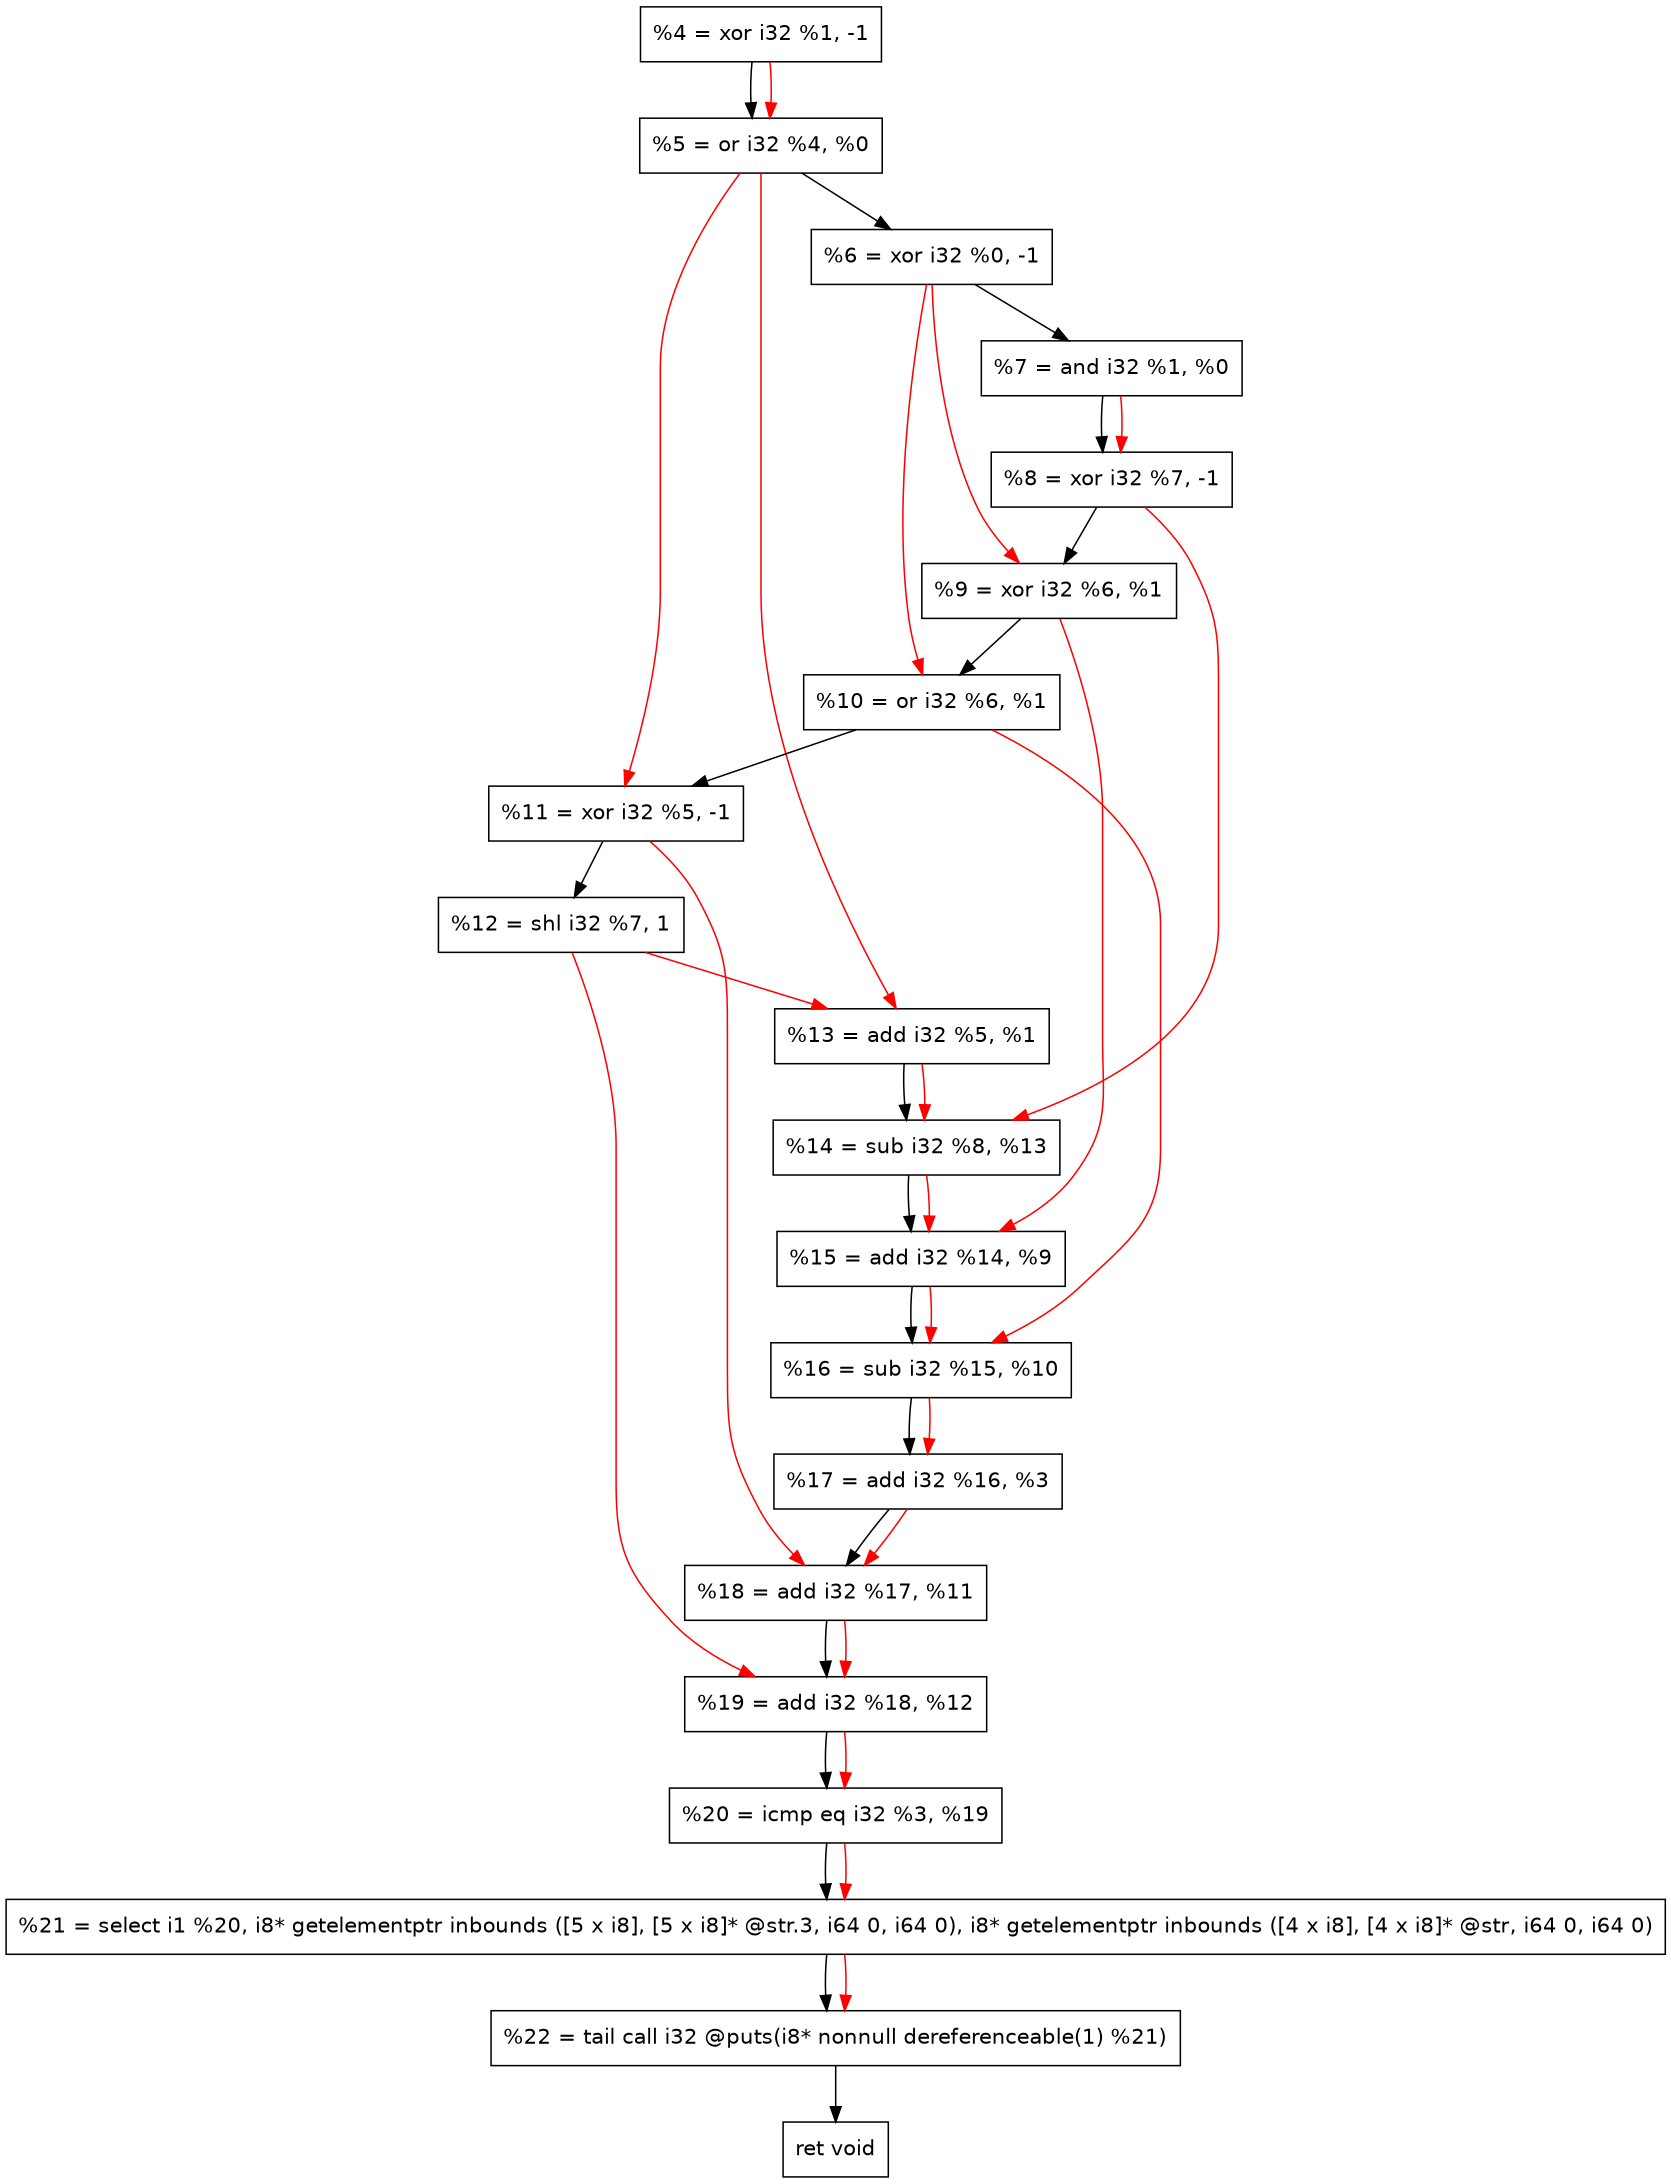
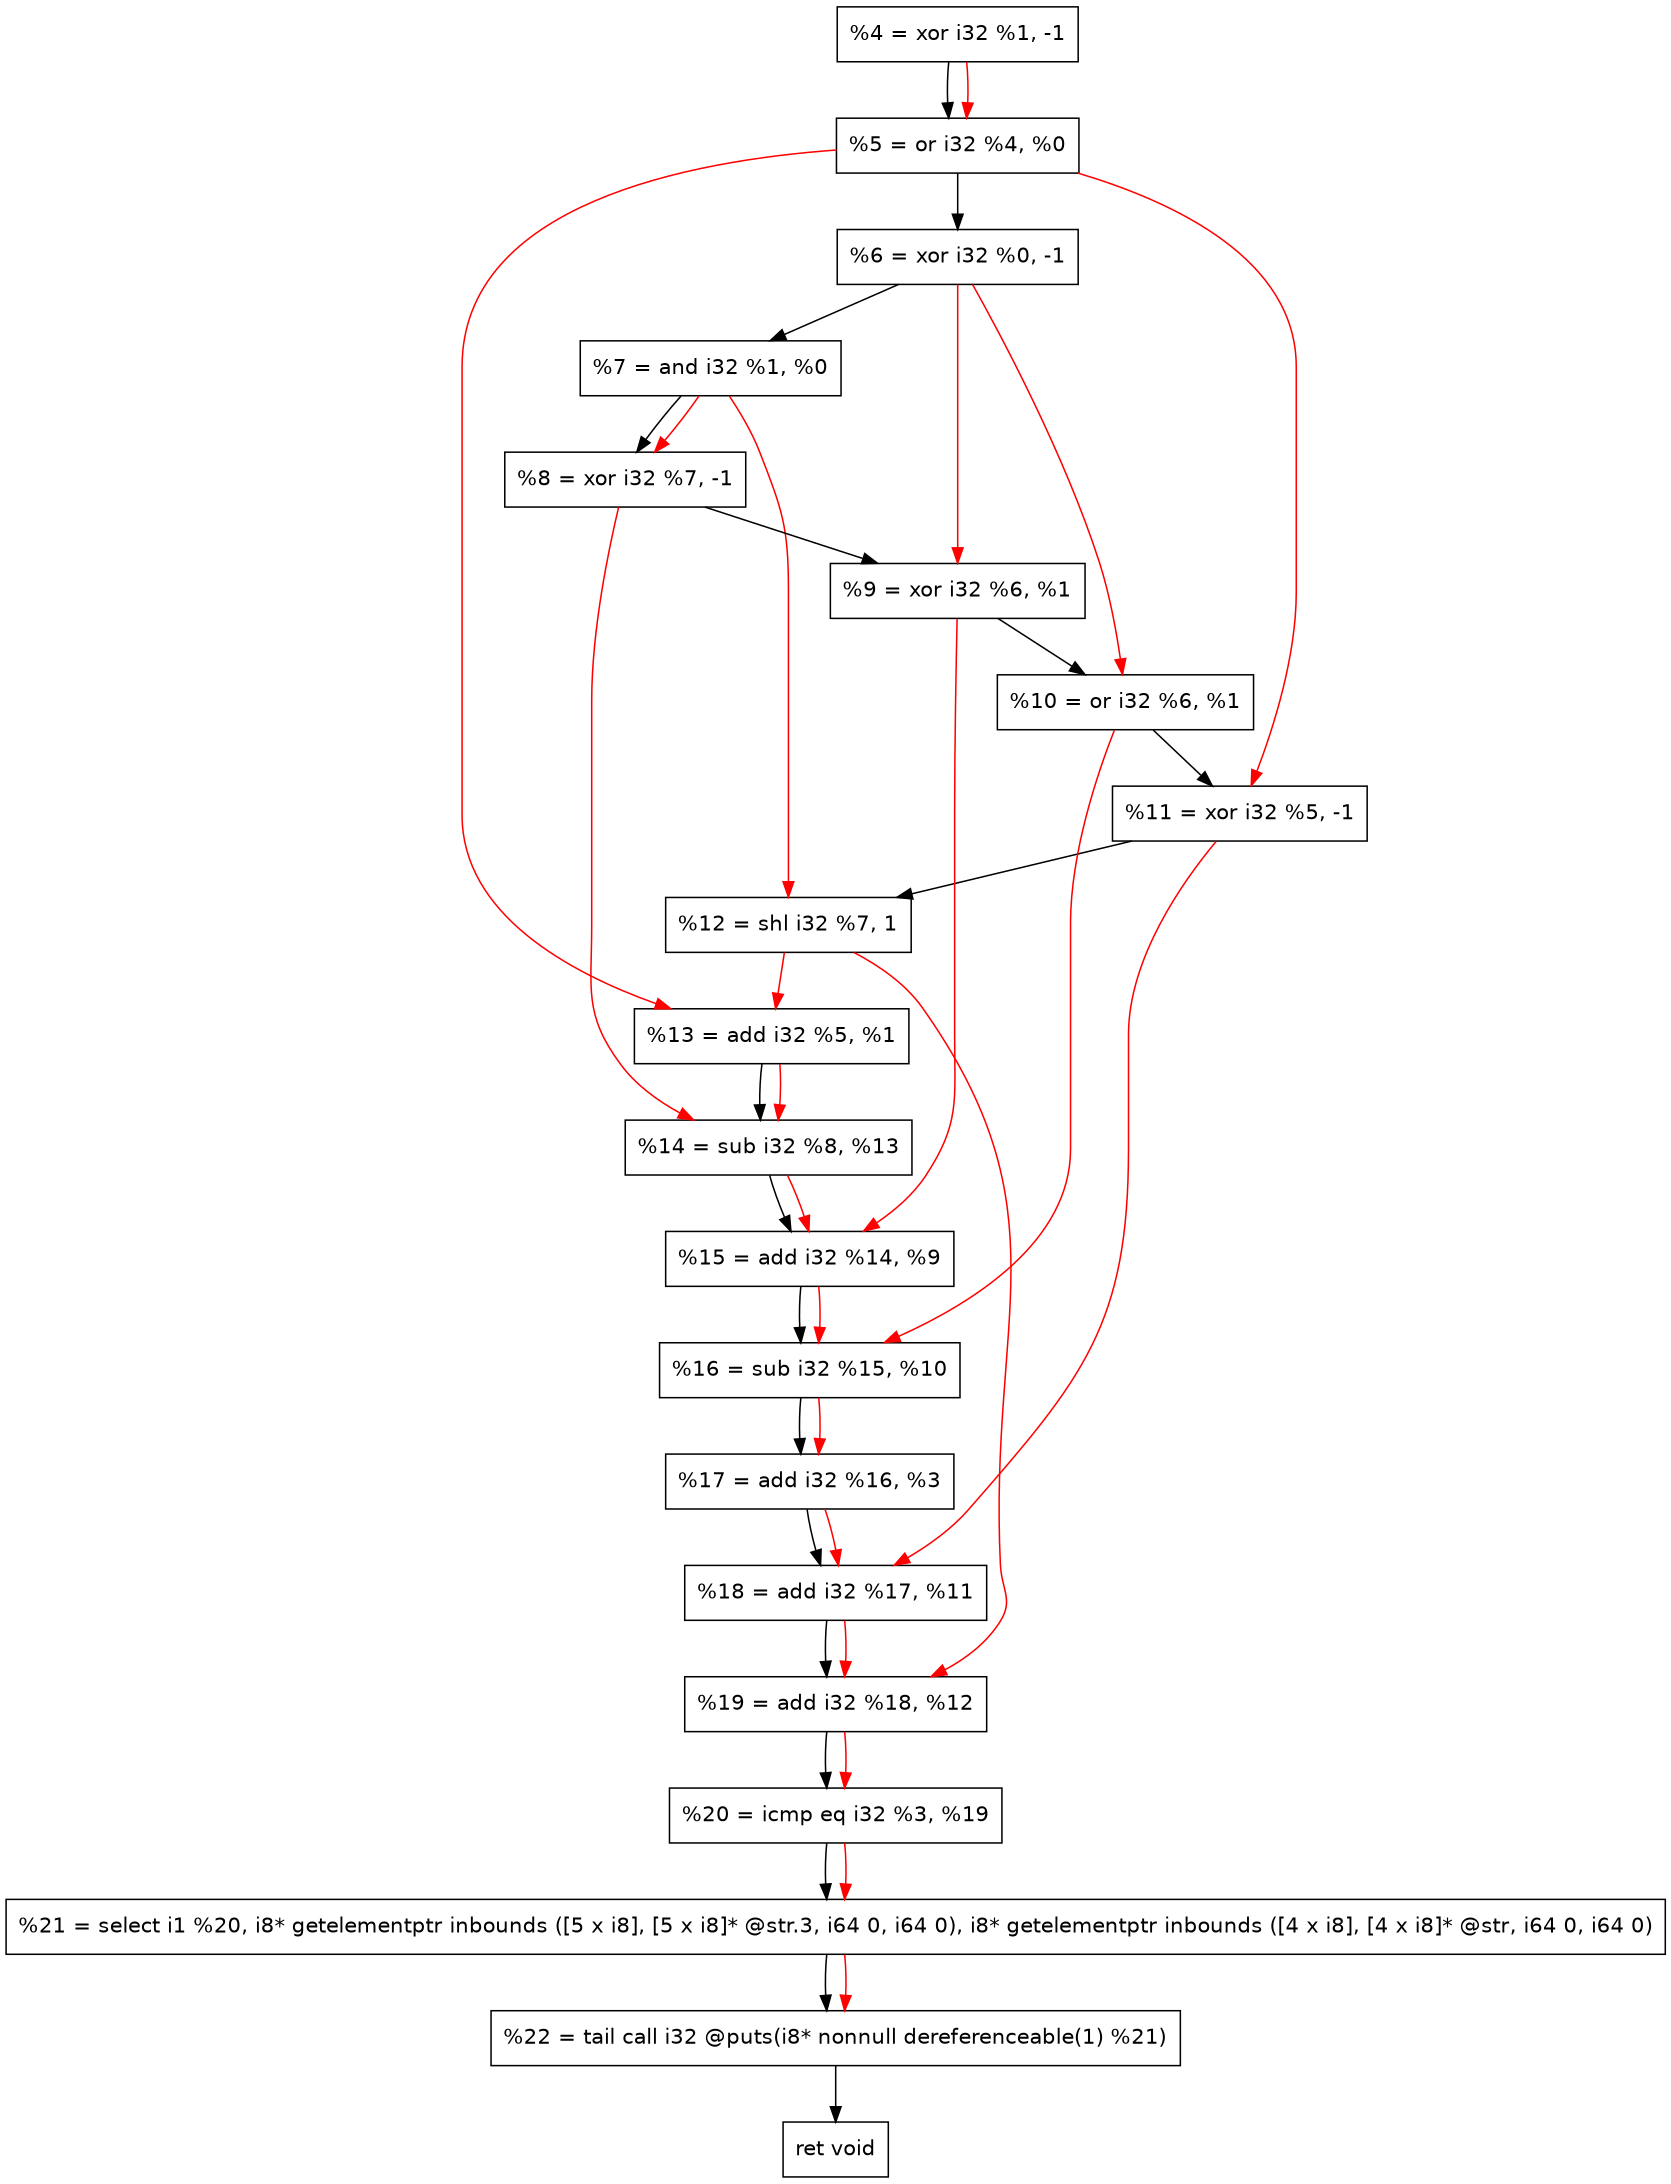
edge "%7 = and i32 %1, %0" -> "%12 = shl i32 %7, 1": added
